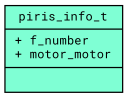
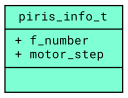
node "piris_info_t": text "+ motor_motor" -> "+ motor_step"
